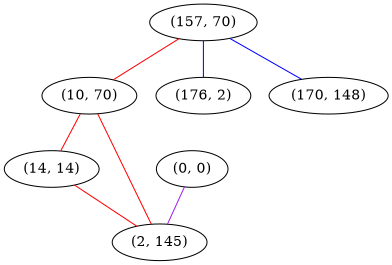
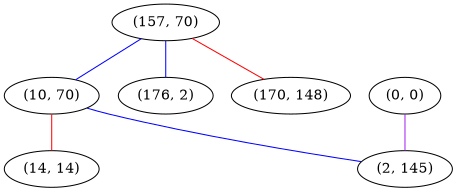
edge "(157, 70)" -- "(10, 70)": color red -> blue
edge "(157, 70)" -- "(170, 148)": color blue -> red
edge "(10, 70)" -- "(2, 145)": color red -> blue
edge "(14, 14)" -- "(2, 145)": removed
